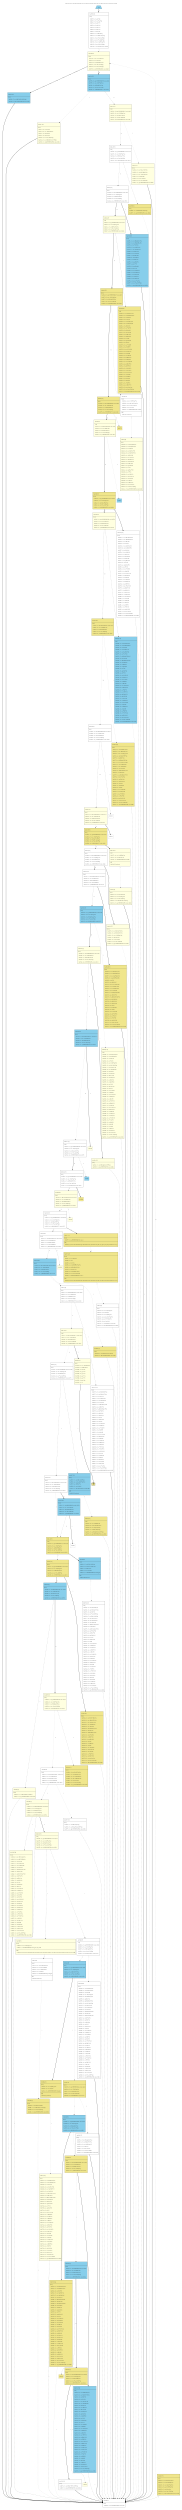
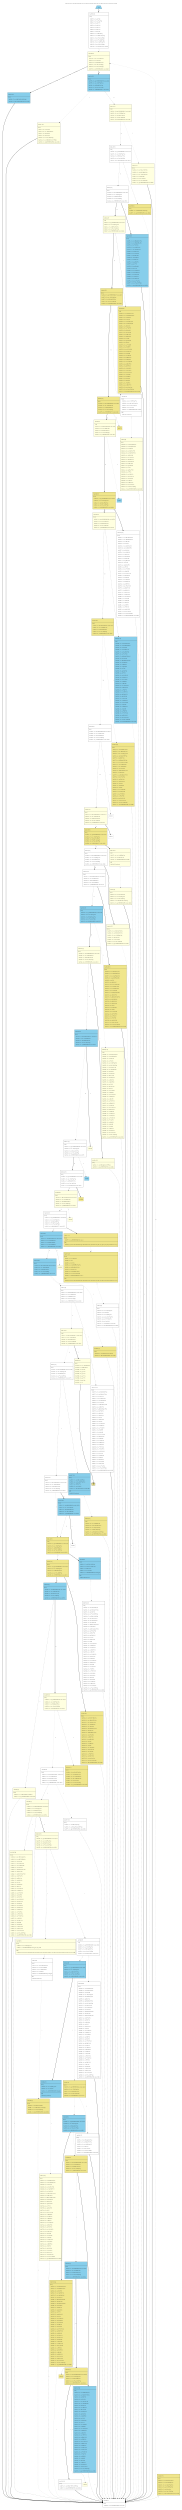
node "0x401c2f [25]": fillcolor white -> skyblue
node "0x4026ba [12]": fillcolor khaki -> skyblue
